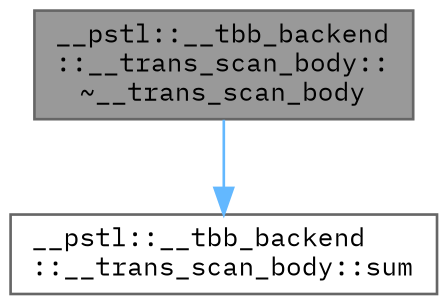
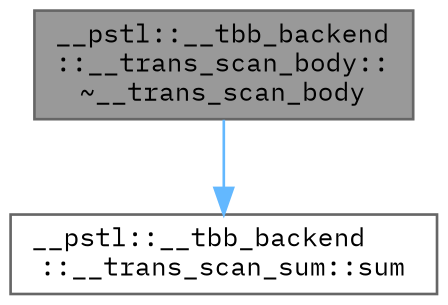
node "__pstl::__tbb_backend ::__trans_scan_body::sum": label "__pstl::__tbb_backend ::__trans_scan_body::sum" -> "__pstl::__tbb_backend ::__trans_scan_sum::sum"
